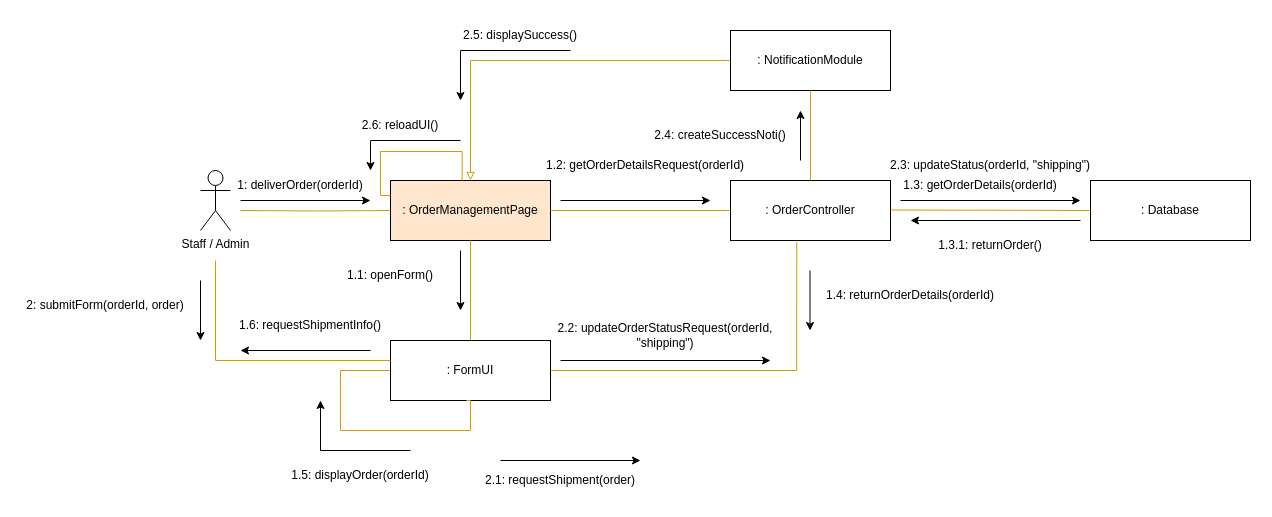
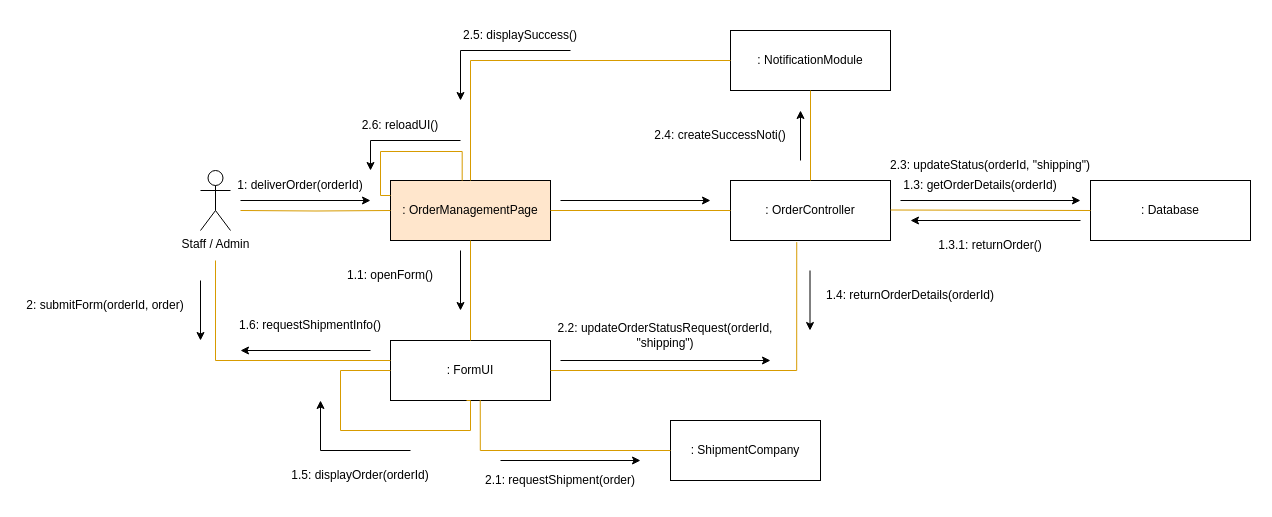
node "1.2: getOrderDetailsRequest(orderId)": removed
edge ": NotificationModule" -> ": OrderManagementPage": arrowhead block -> none
edge ": FormUI" -- ": ShipmentCompany": added
node ": ShipmentCompany": added
